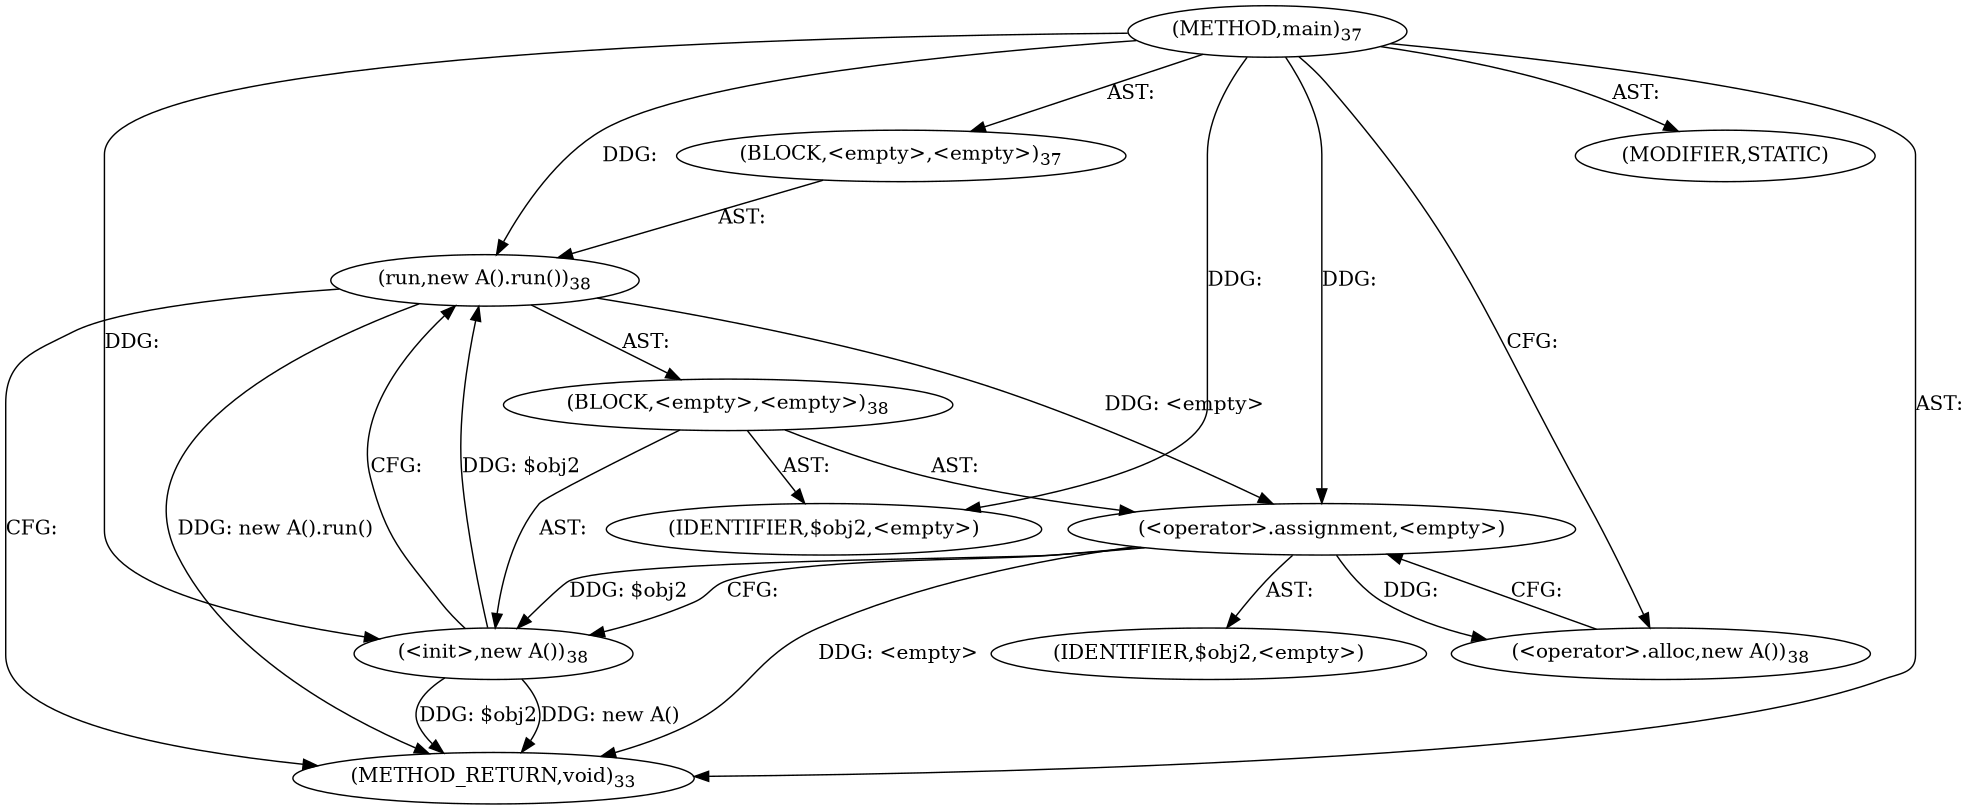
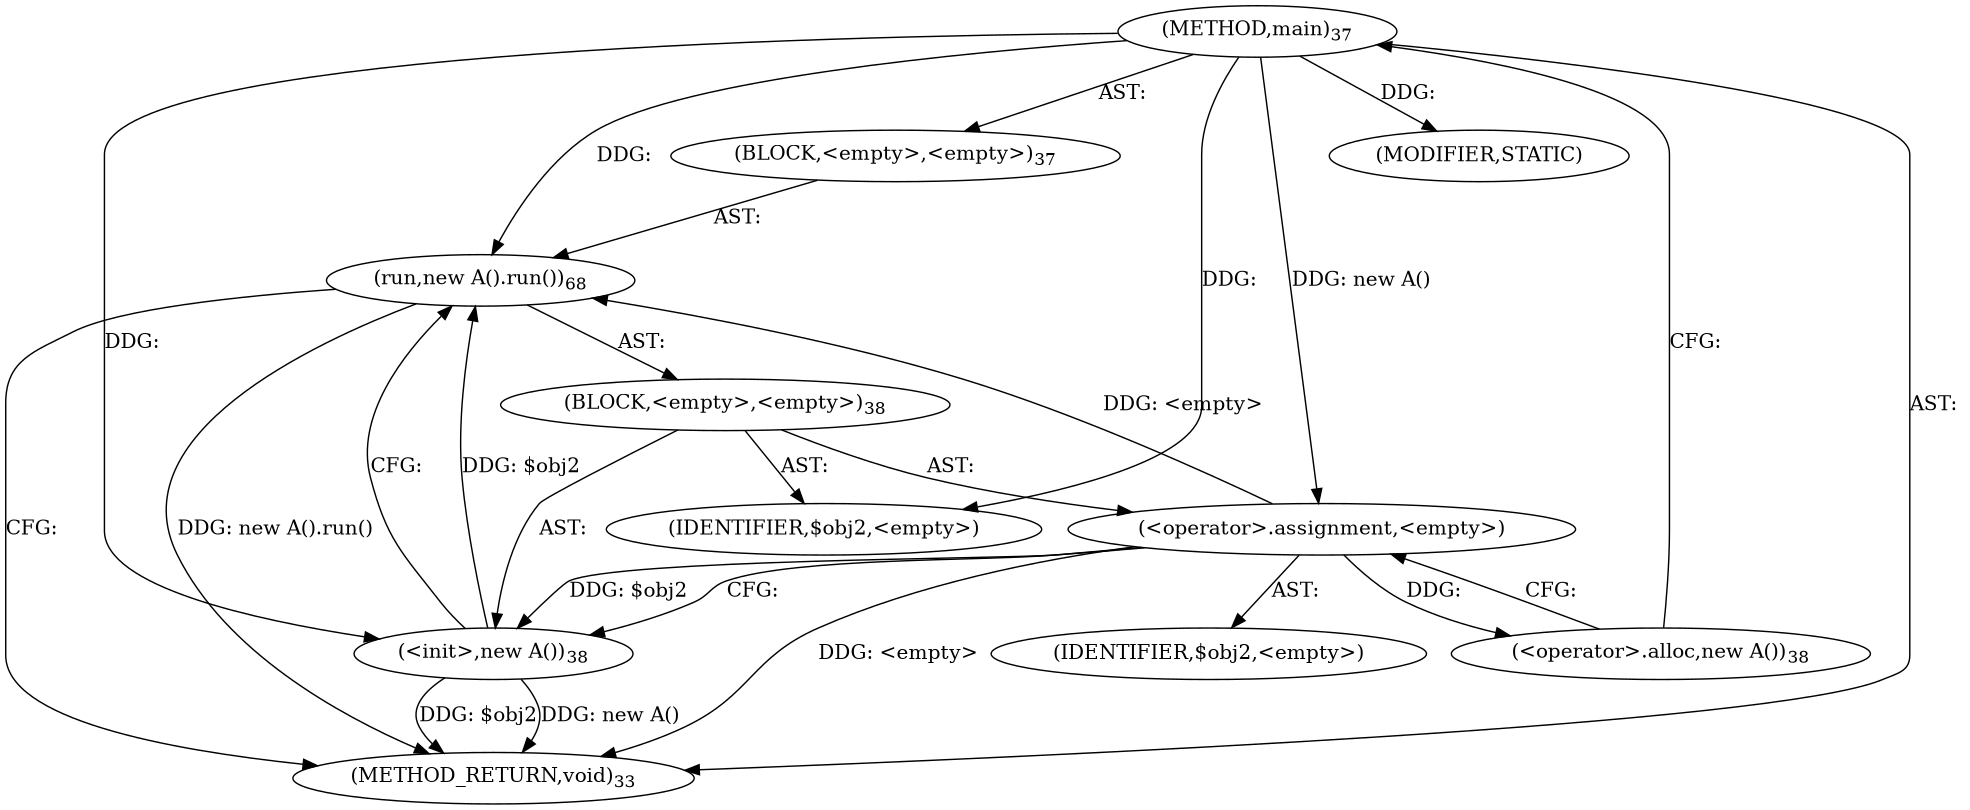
edge "(METHOD,main)" -> "(MODIFIER,STATIC)": label "AST: " -> "DDG: "
node "(run,new A().run())": text "38" -> "68"
edge "(METHOD,main)" -> "(<operator>.assignment,<empty>)": label "DDG: " -> "DDG: new A()"
edge "(METHOD,main)" -> "(<operator>.alloc,new A())": reversed
edge "(run,new A().run())" -> "(<operator>.assignment,<empty>)": reversed
